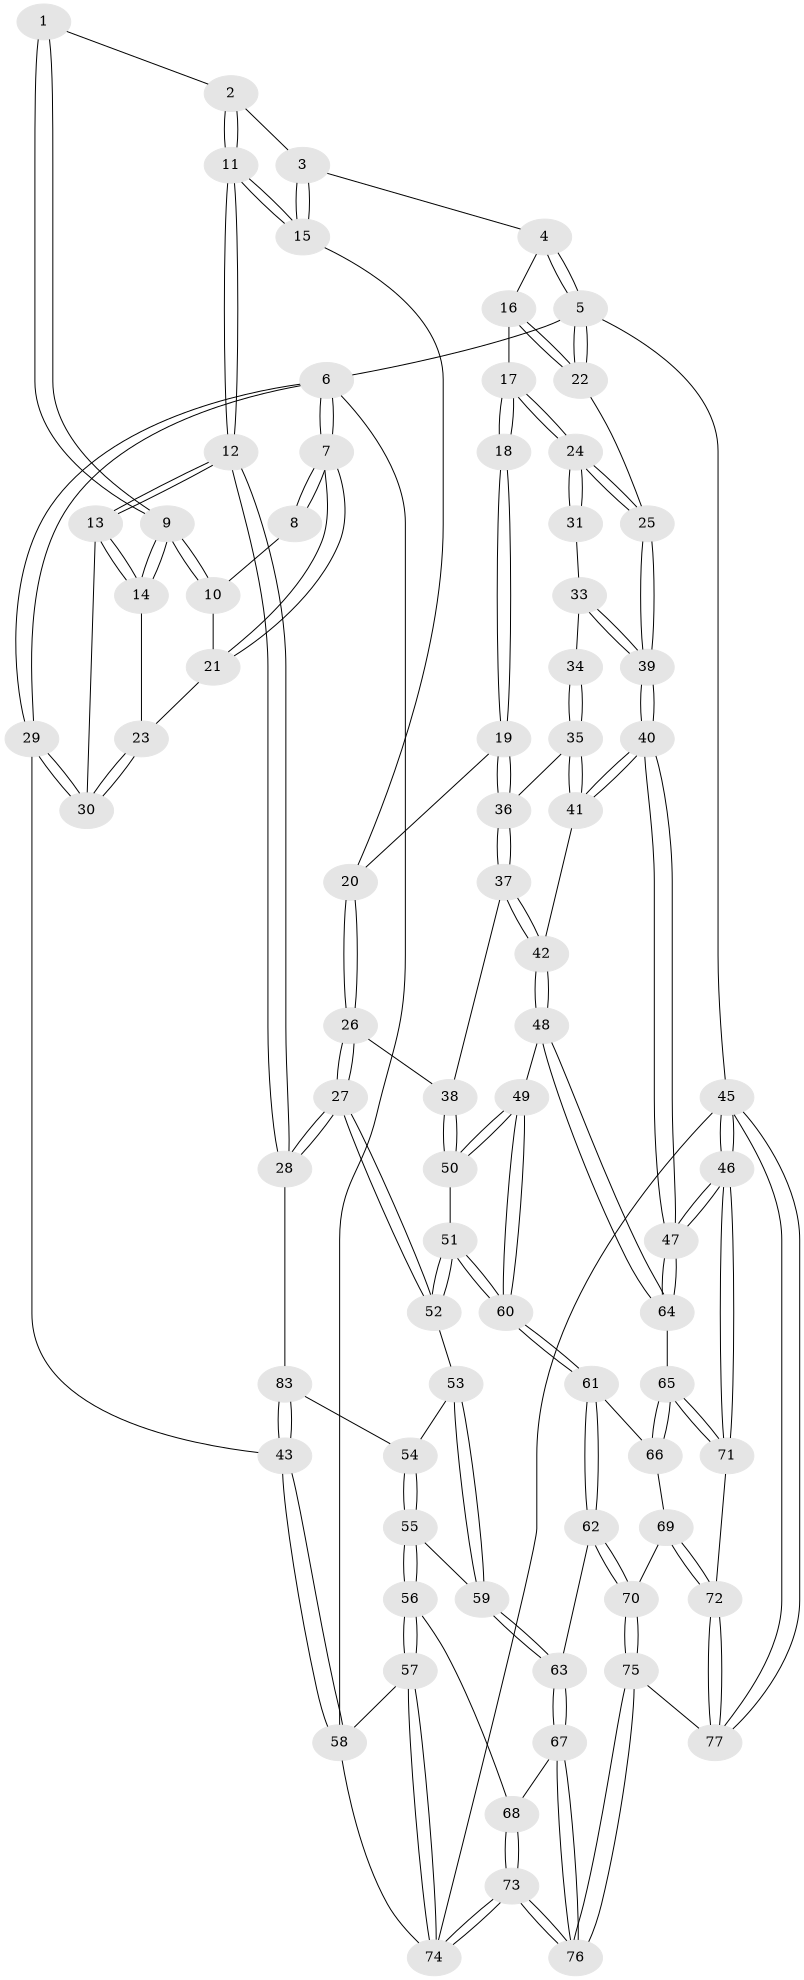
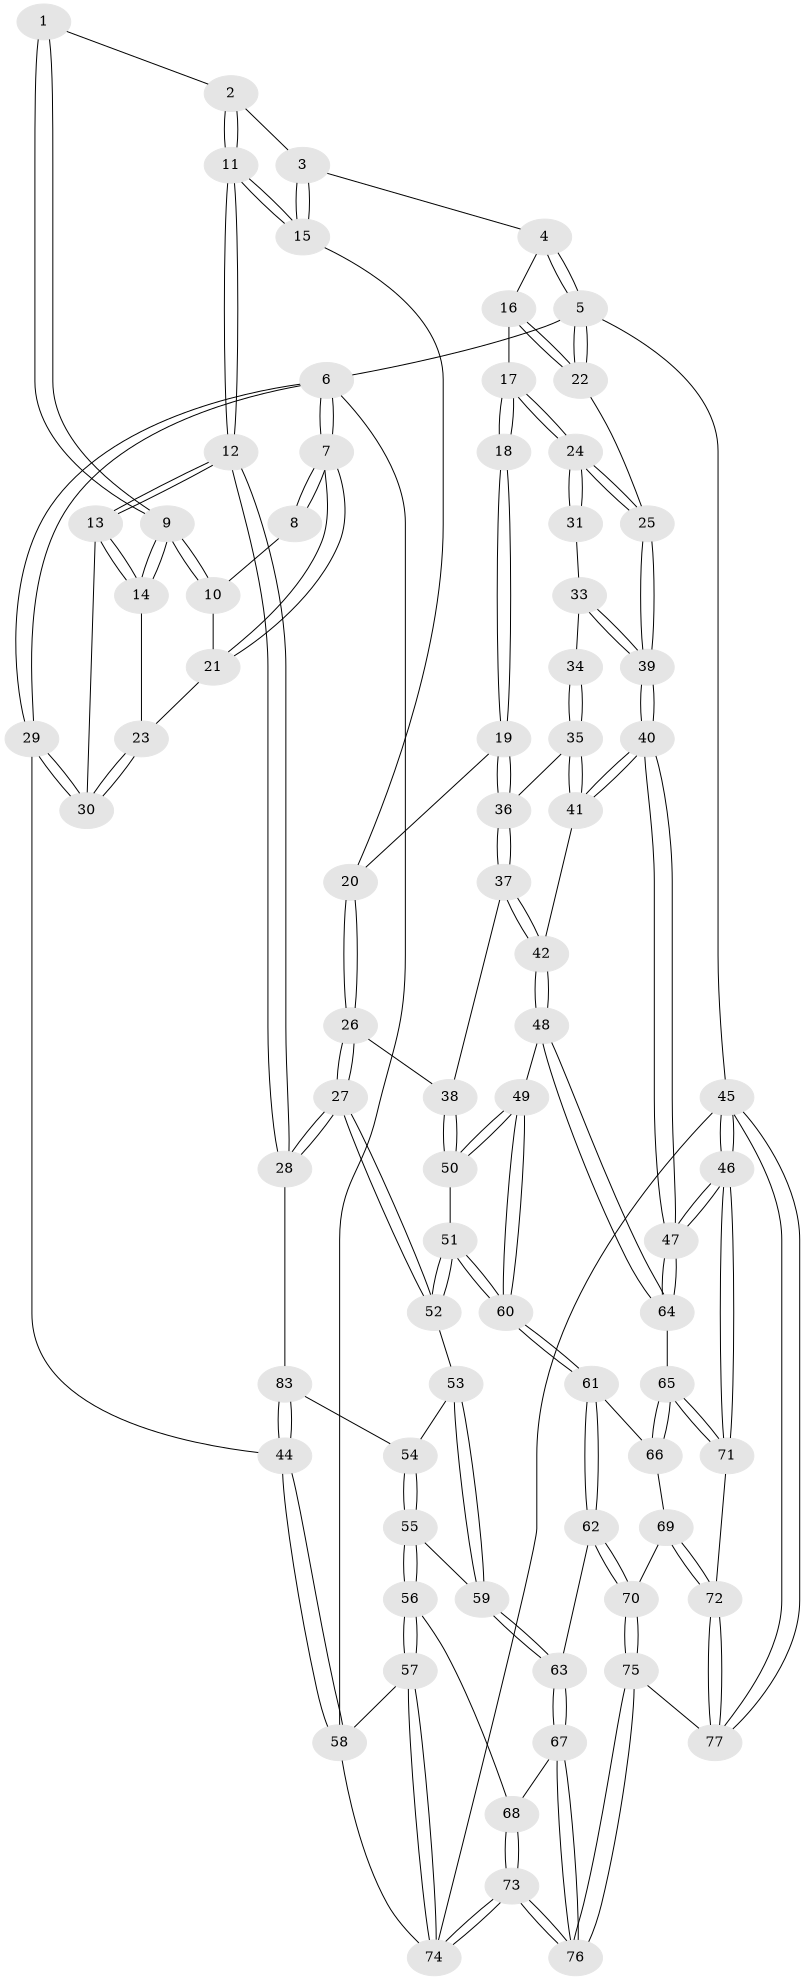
node "43": label "43" -> "44"
